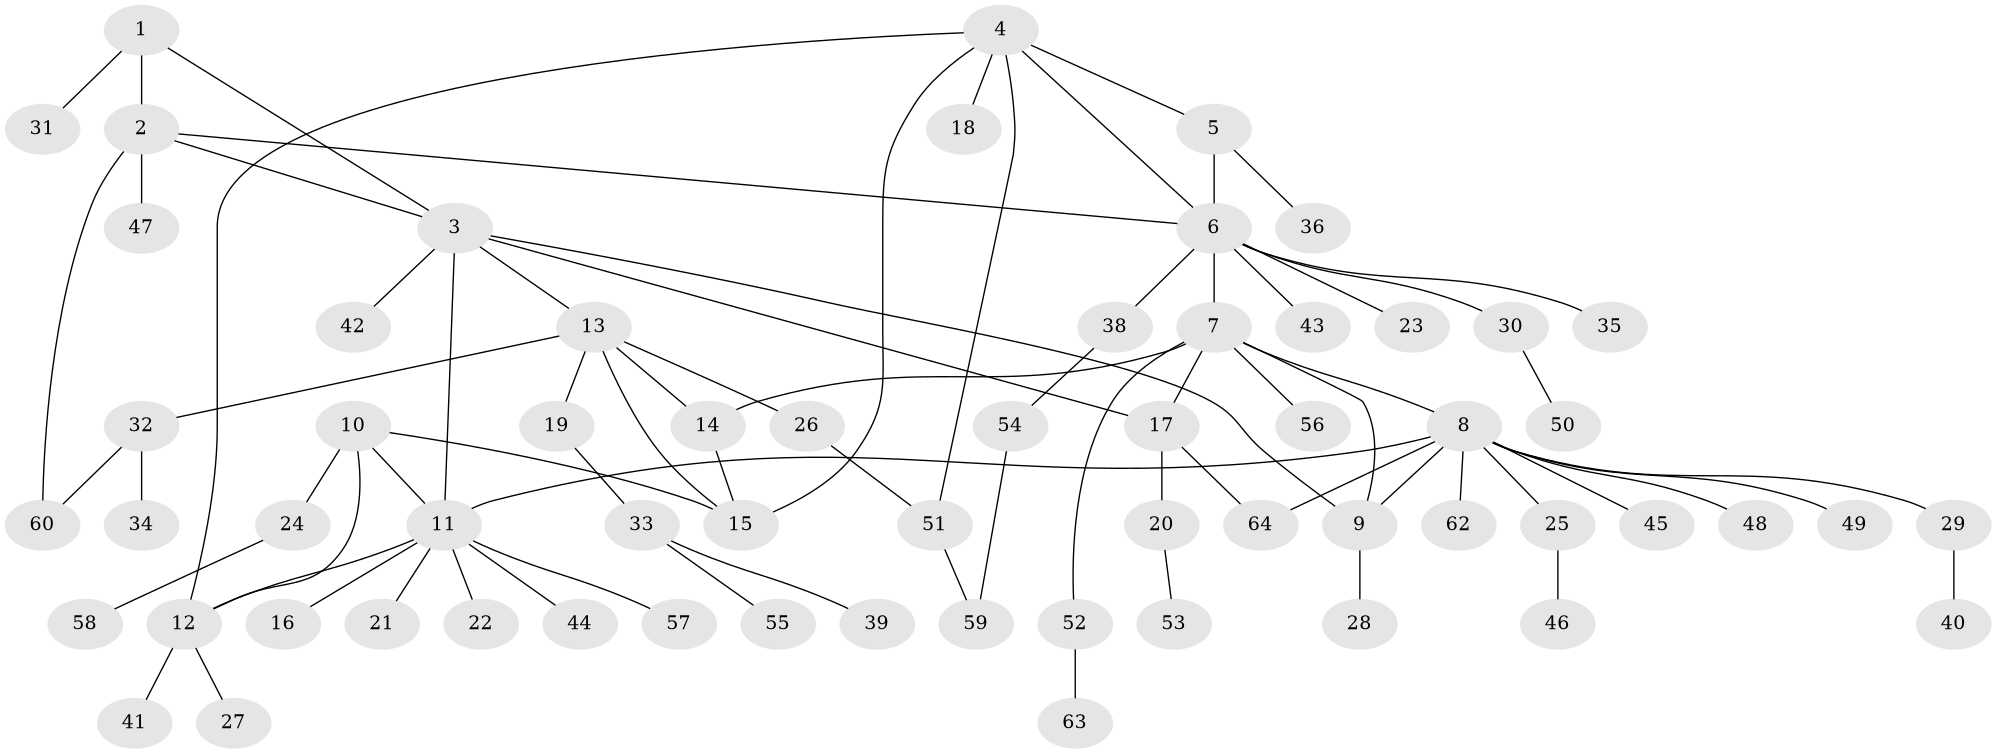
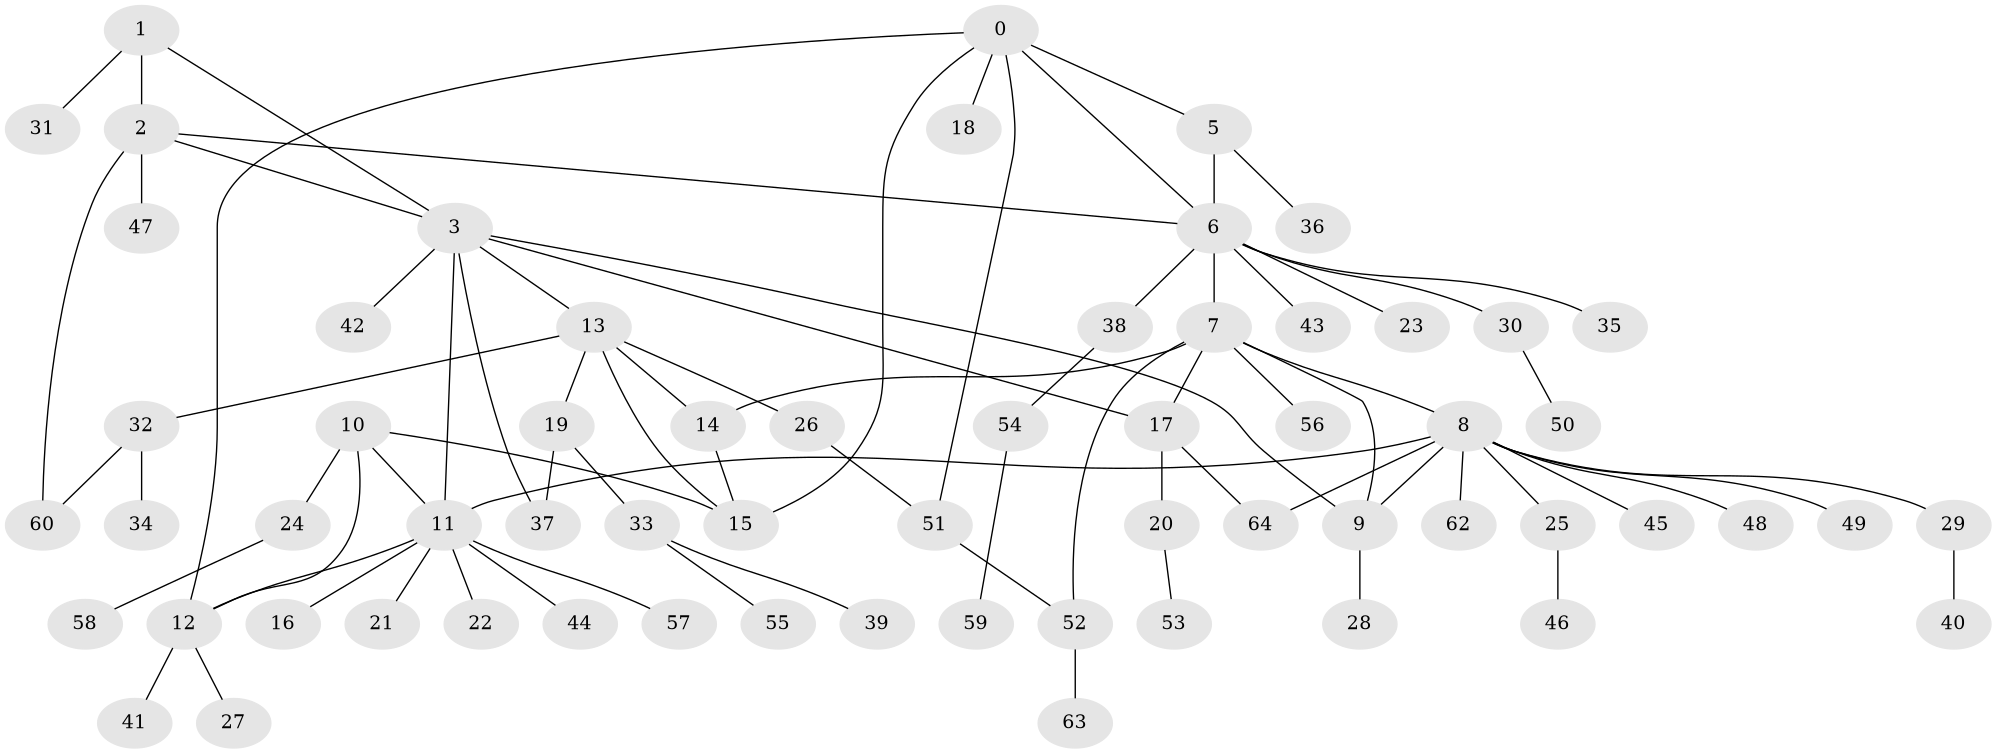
node "4": label "4" -> "0"
node "37": added
edge "51" -- "59": now "51" -- "52"
